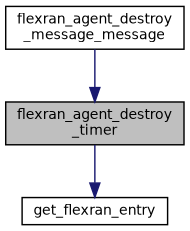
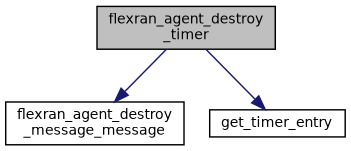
edge "flexran_agent_destroy _message_message" -> "flexran_agent_destroy _timer": reversed
node "get_flexran_entry": label "get_flexran_entry" -> "get_timer_entry"
